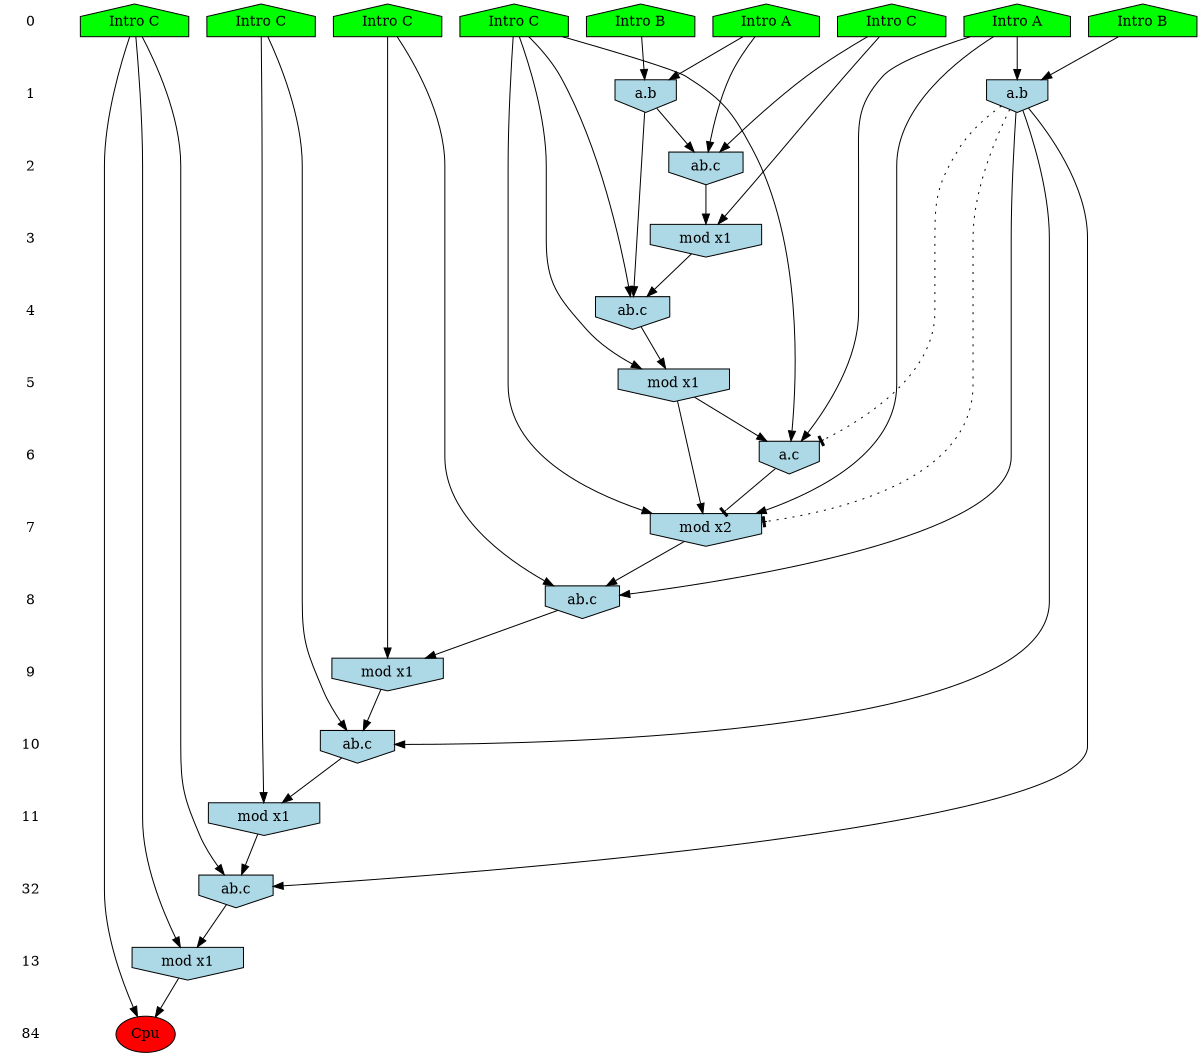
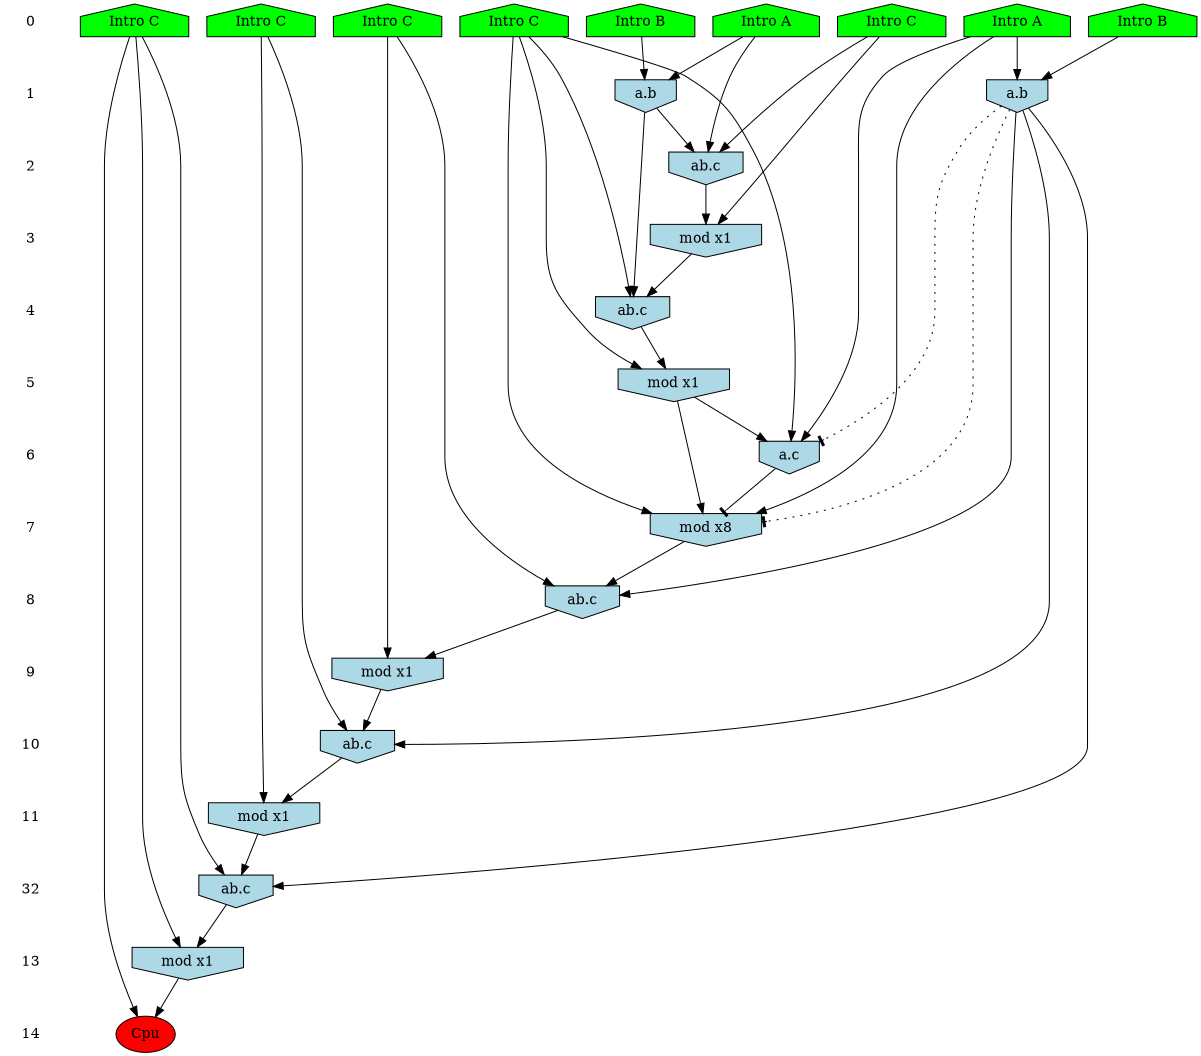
node "mod x2": label "mod x2" -> "mod x8"
node "84": label "84" -> "14"
